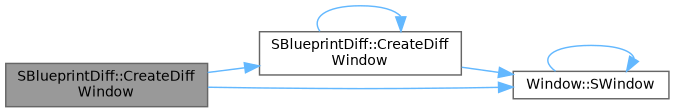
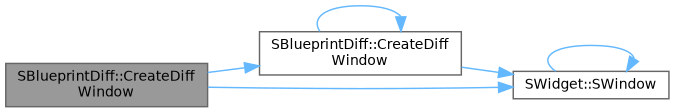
node "Window::SWindow": label "Window::SWindow" -> "SWidget::SWindow"
